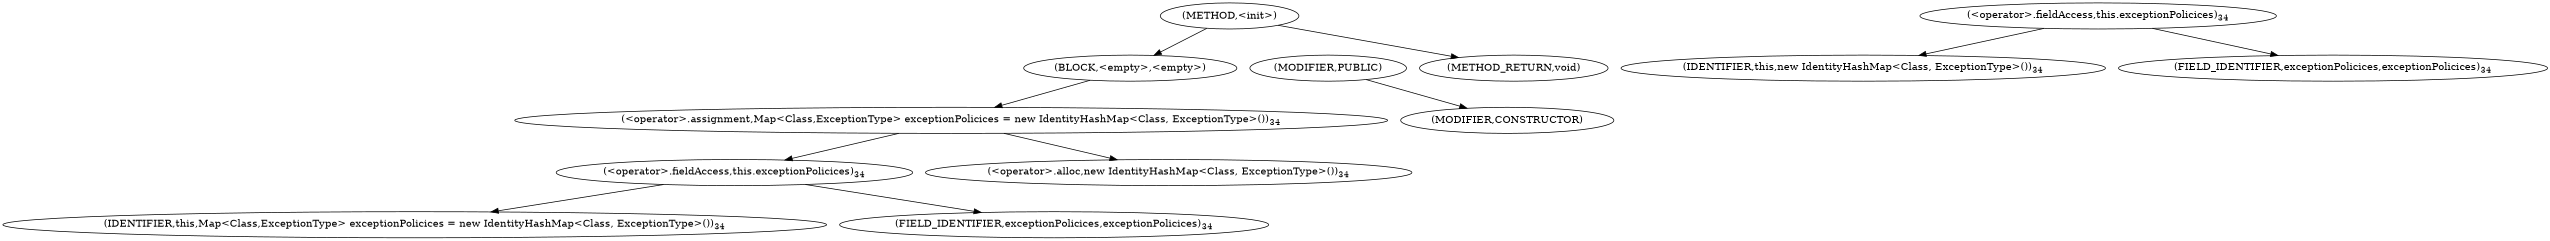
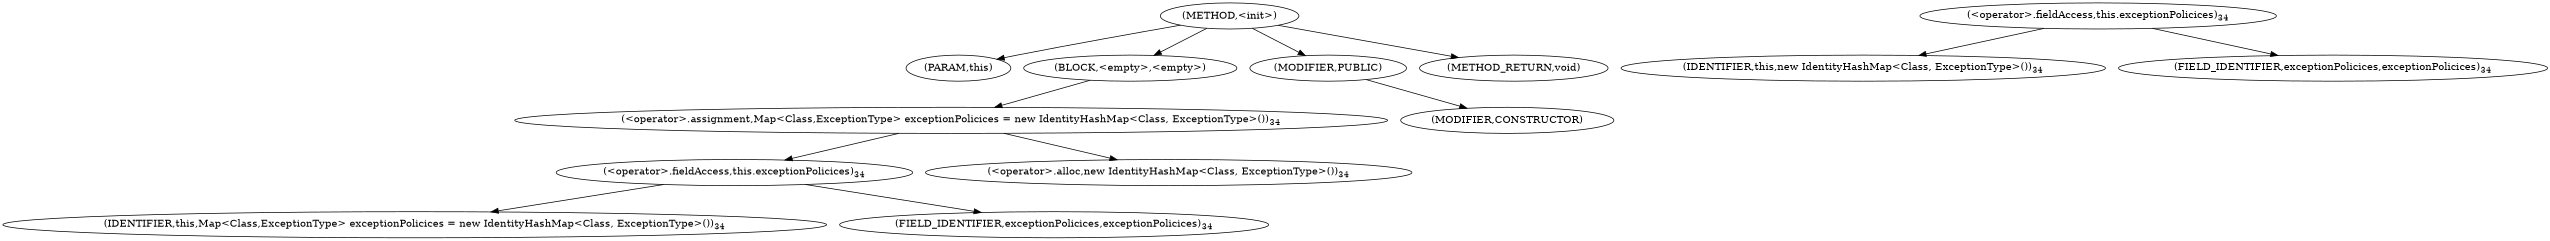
edge "(METHOD,<init>)" -> "(MODIFIER,PUBLIC)": added
node "(PARAM,this)": added
